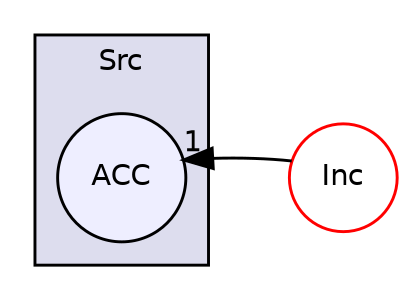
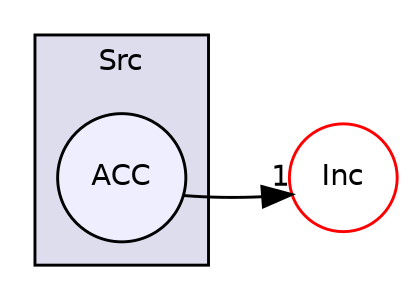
edge "Inc" -> "ACC": reversed
